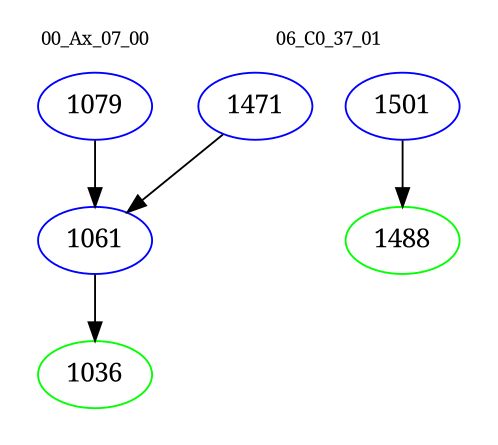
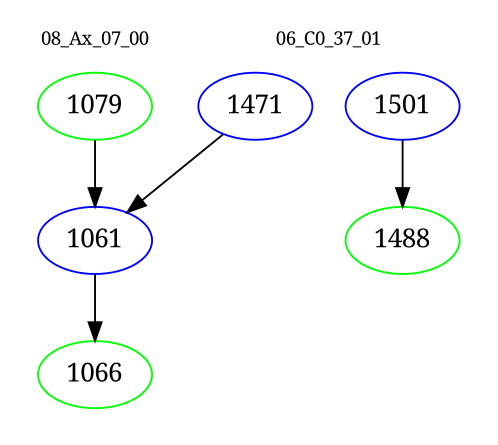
cluster "00_Ax_07_00": label "00_Ax_07_00" -> "08_Ax_07_00"
node "1079": color blue -> green
node "1036": label "1036" -> "1066"
